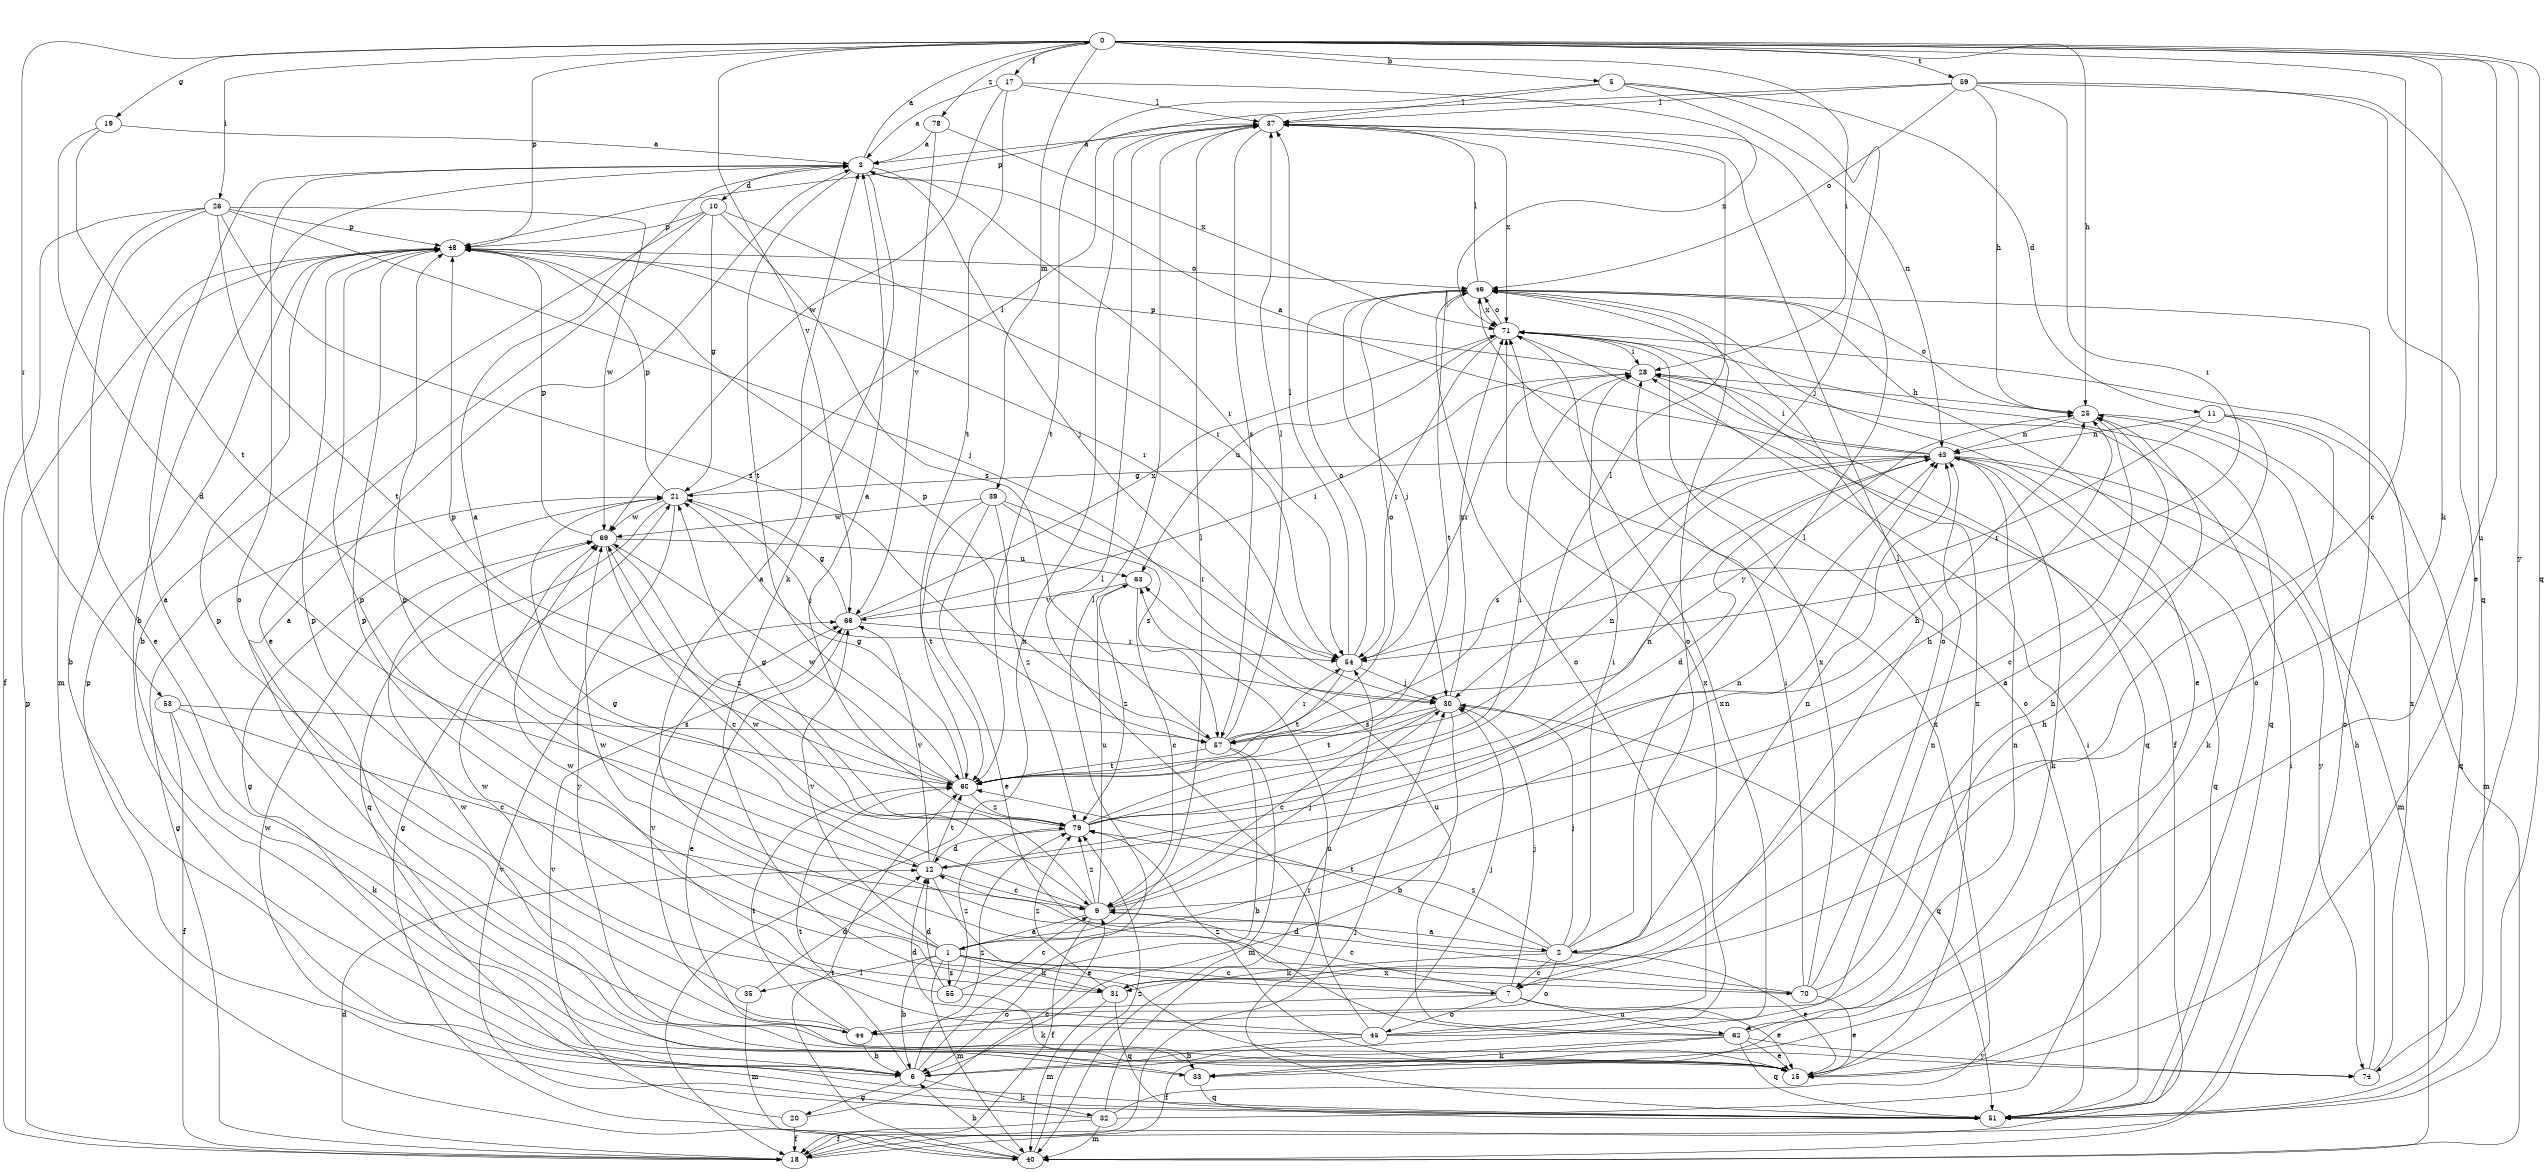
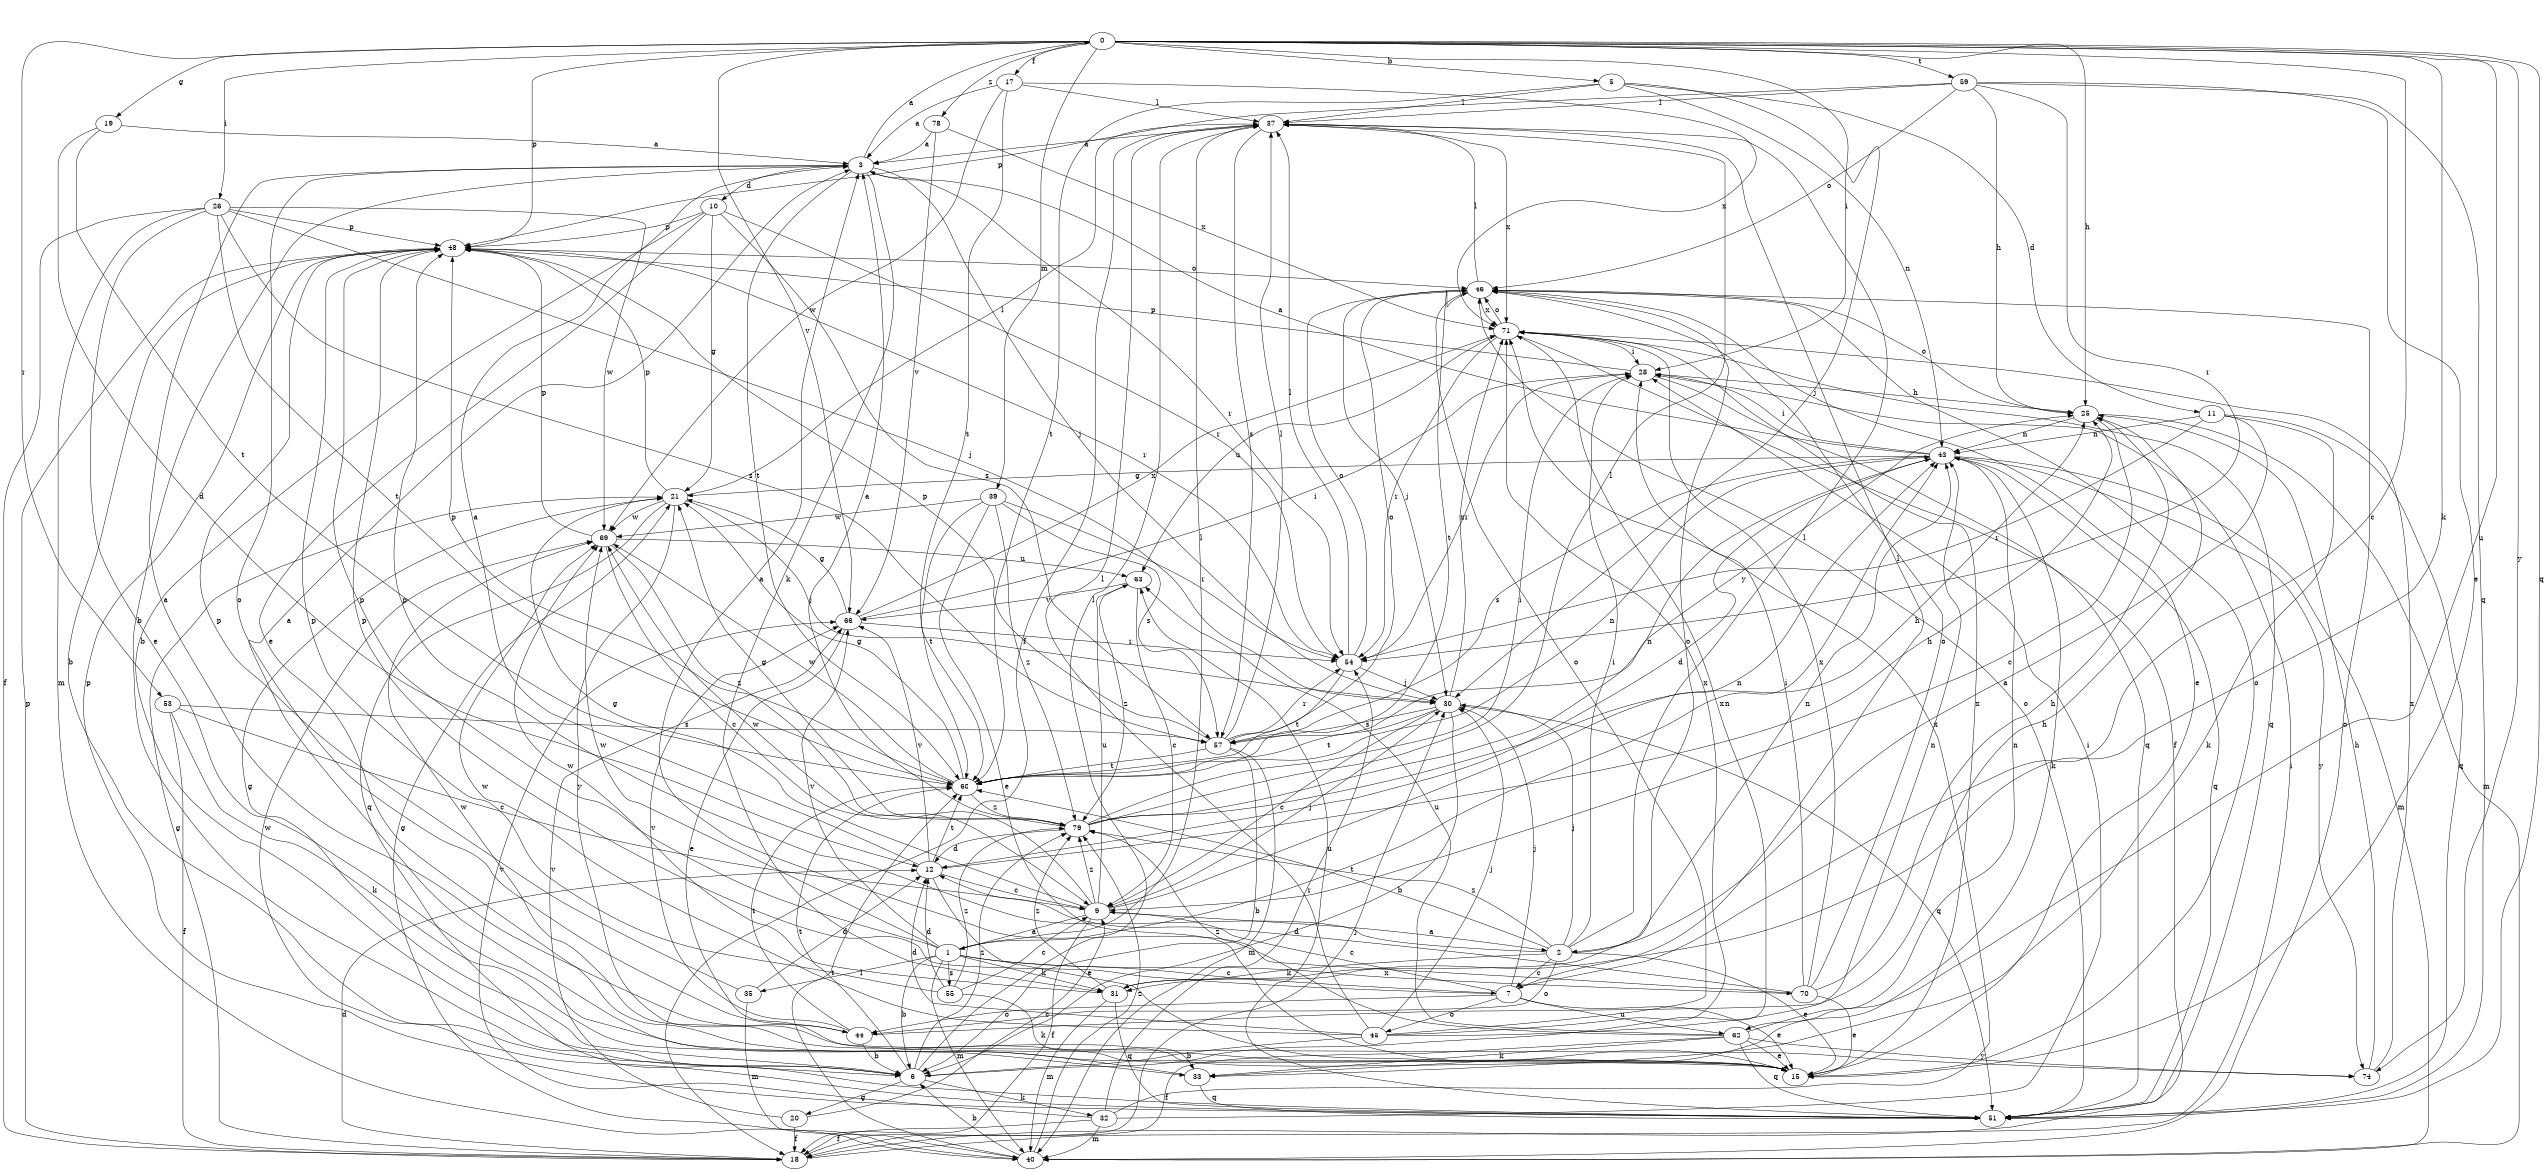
edge "37" -> "18": label "x" -> "f"
